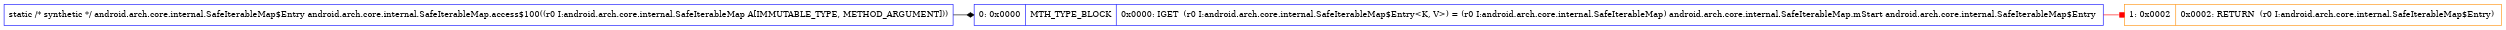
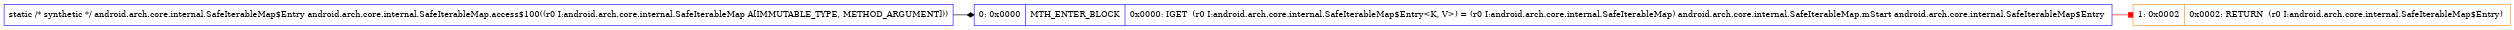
node "0: 0x0000": text "MTH_TYPE_BLOCK" -> "MTH_ENTER_BLOCK"
